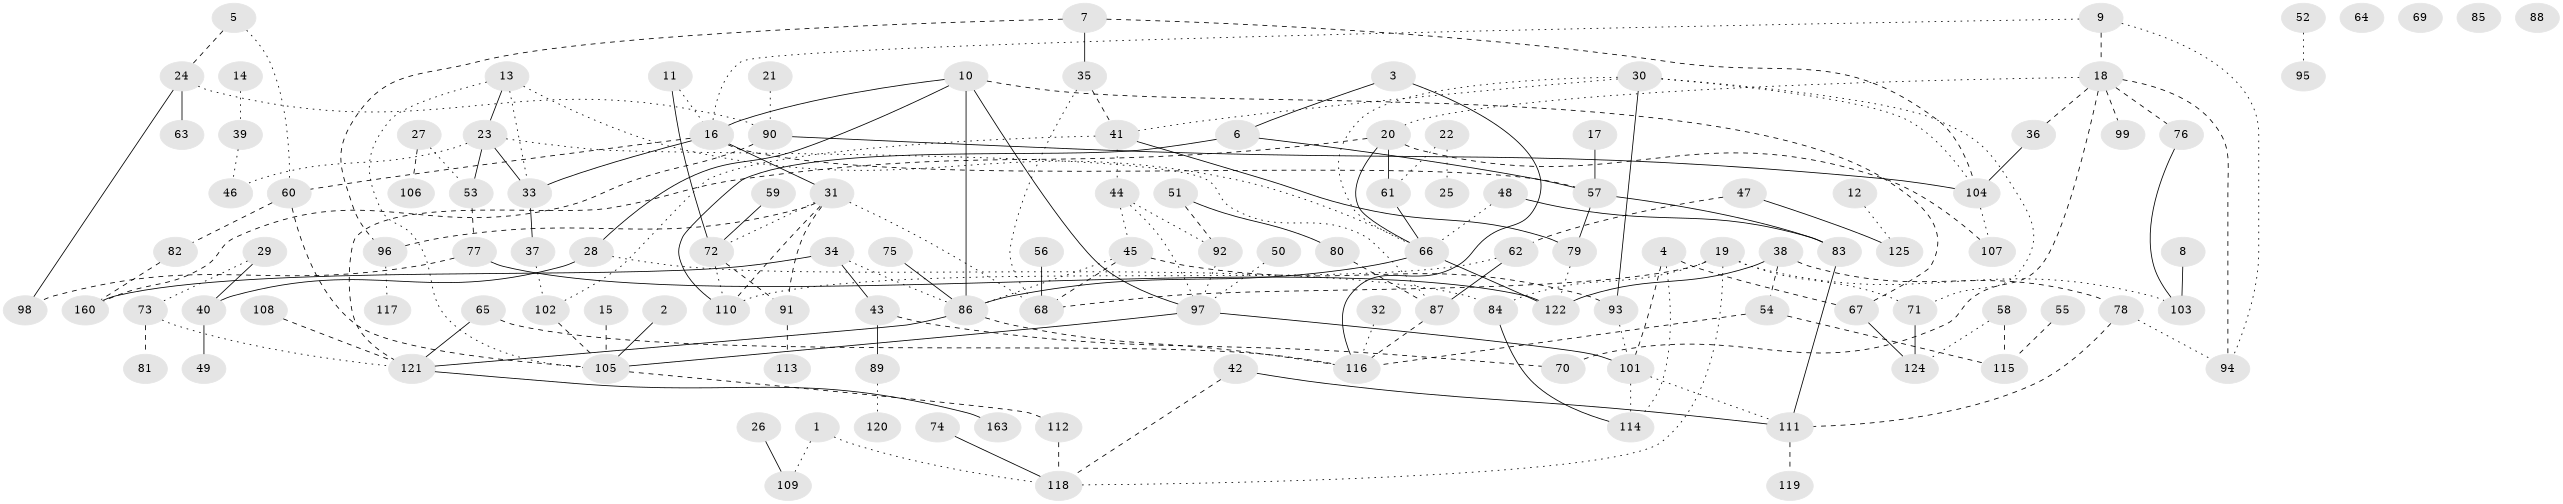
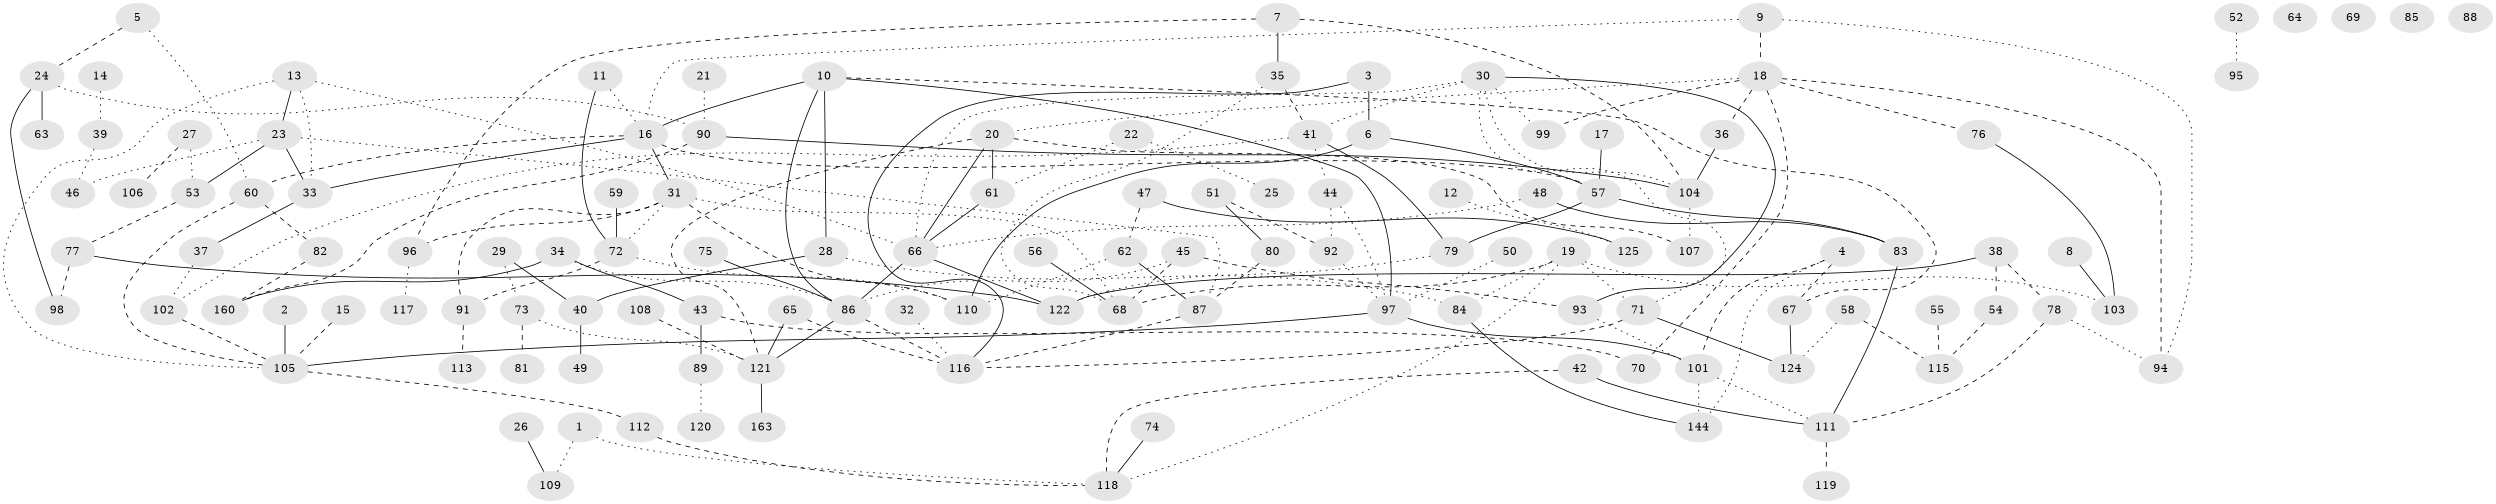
edge "30" -- "99": added
edge "44" -- "45": removed
edge "54" -- "116": now "71" -- "116"
node "114": label "114" -> "144"
